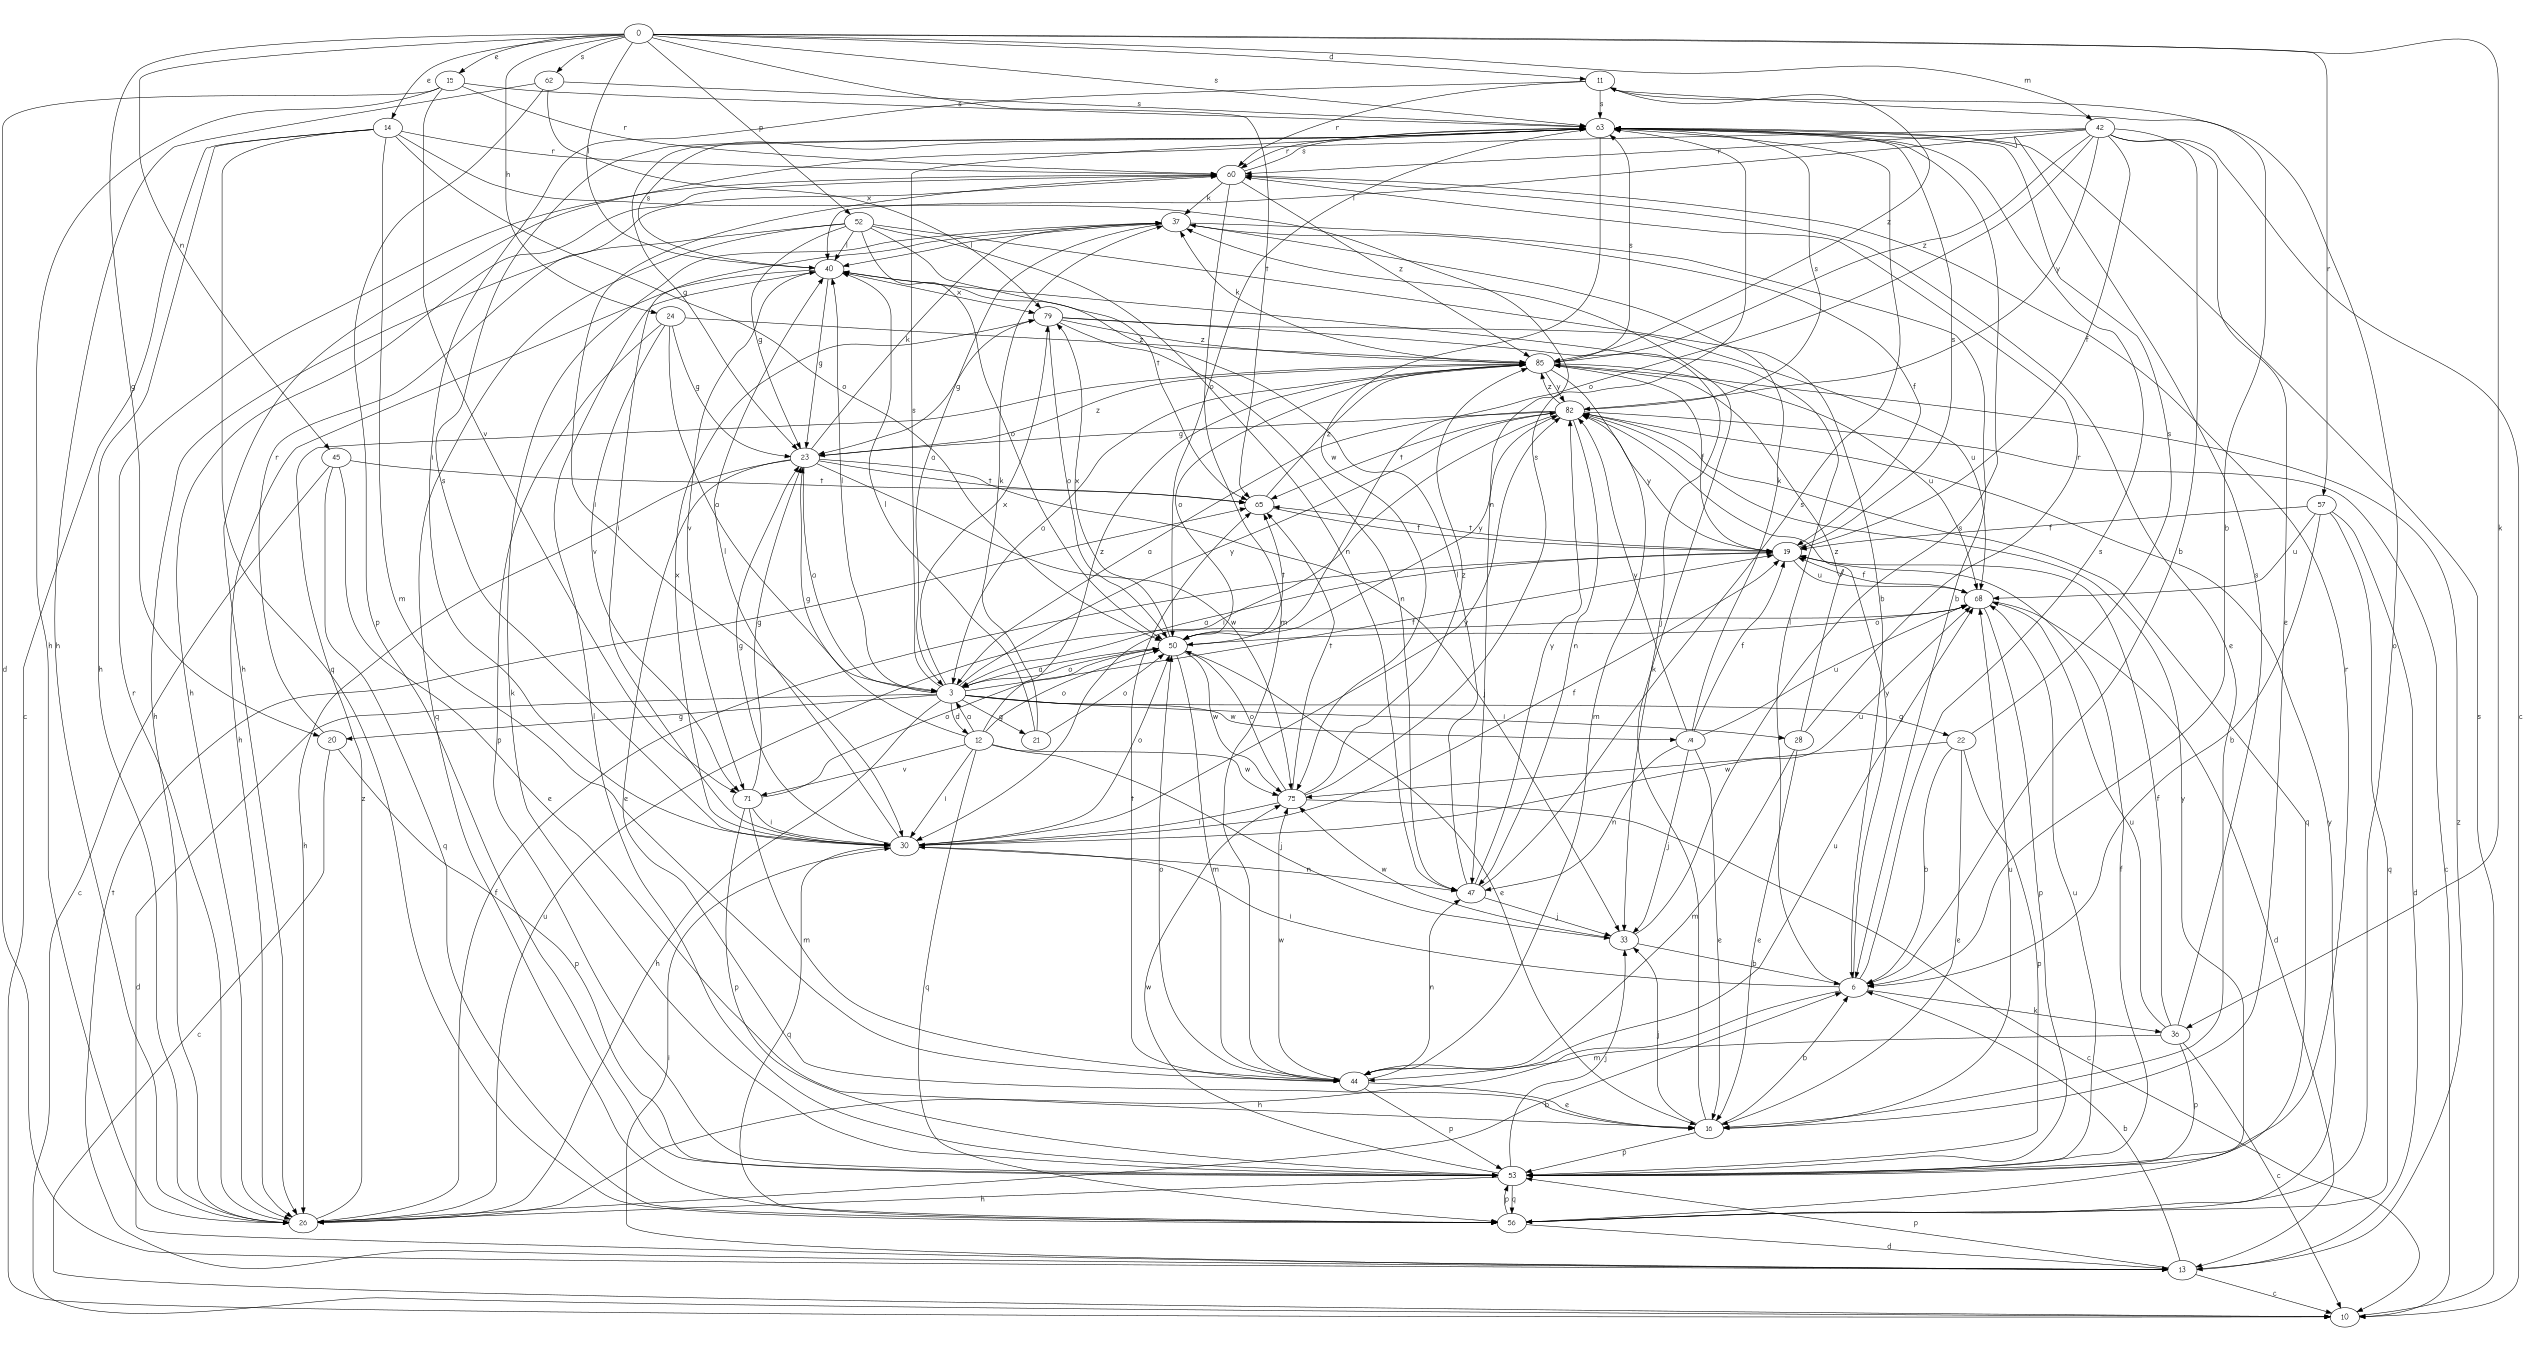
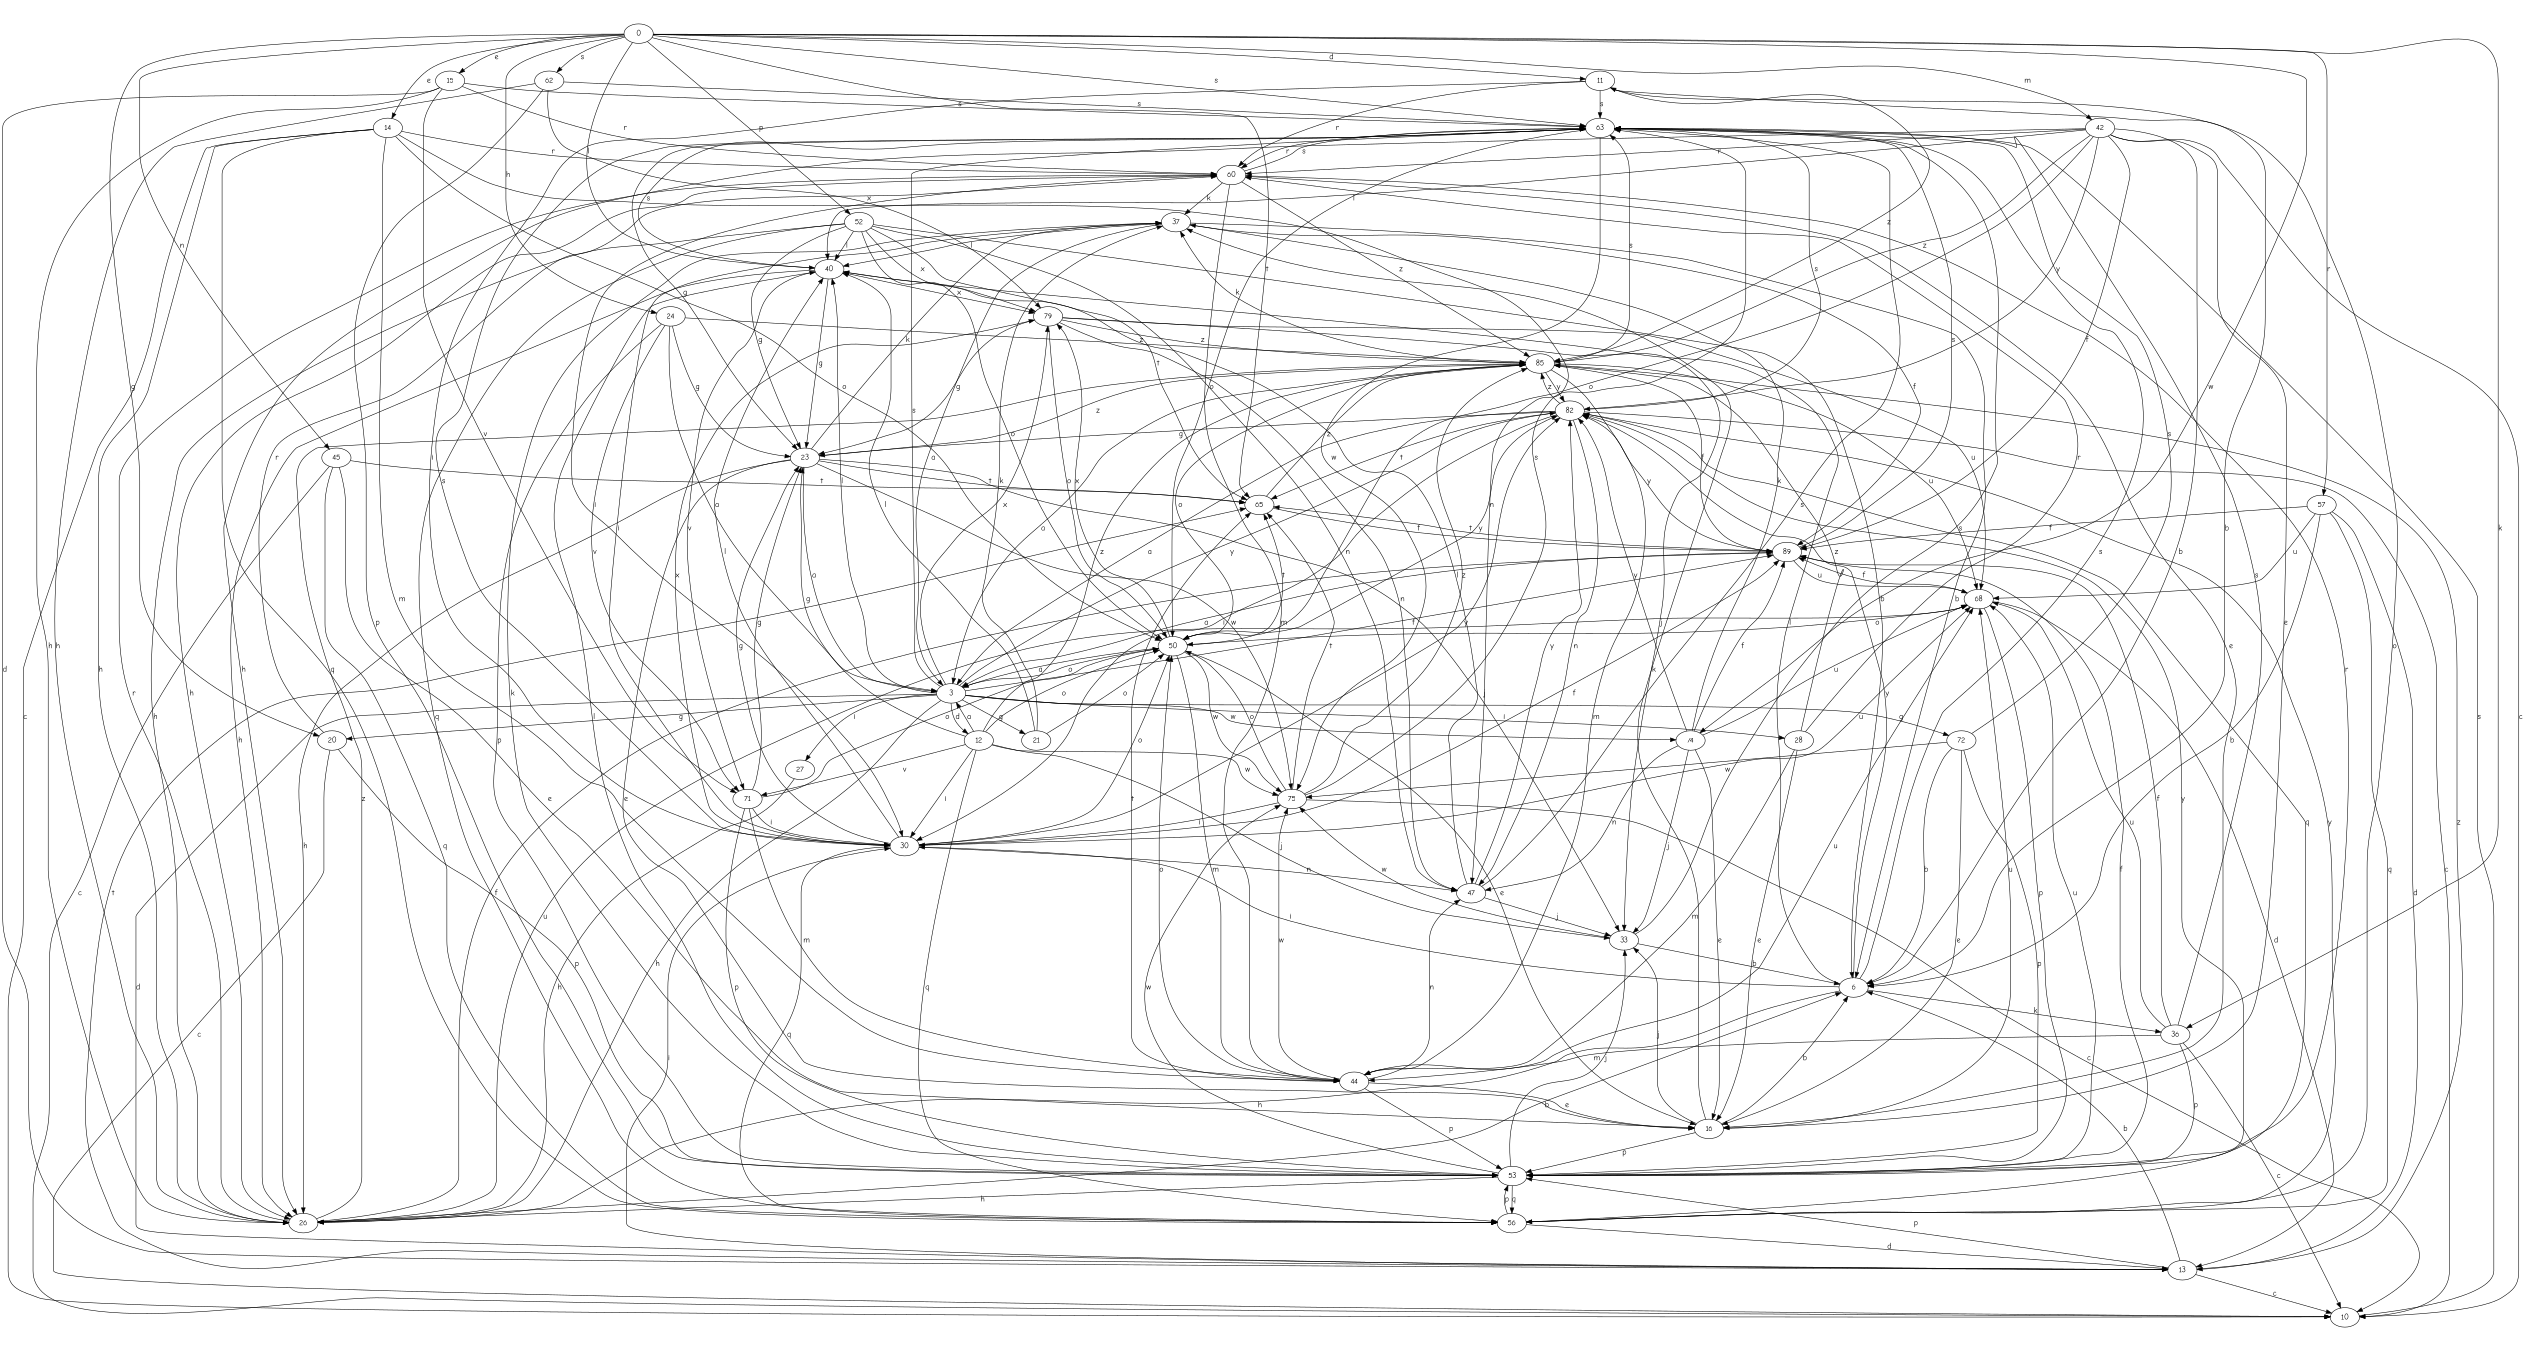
edge "0" -> "74": added, label "w"
edge "52" -> "79": added, label "x"
node "19": label "19" -> "89"
node "22": label "22" -> "72"
node "27": added
